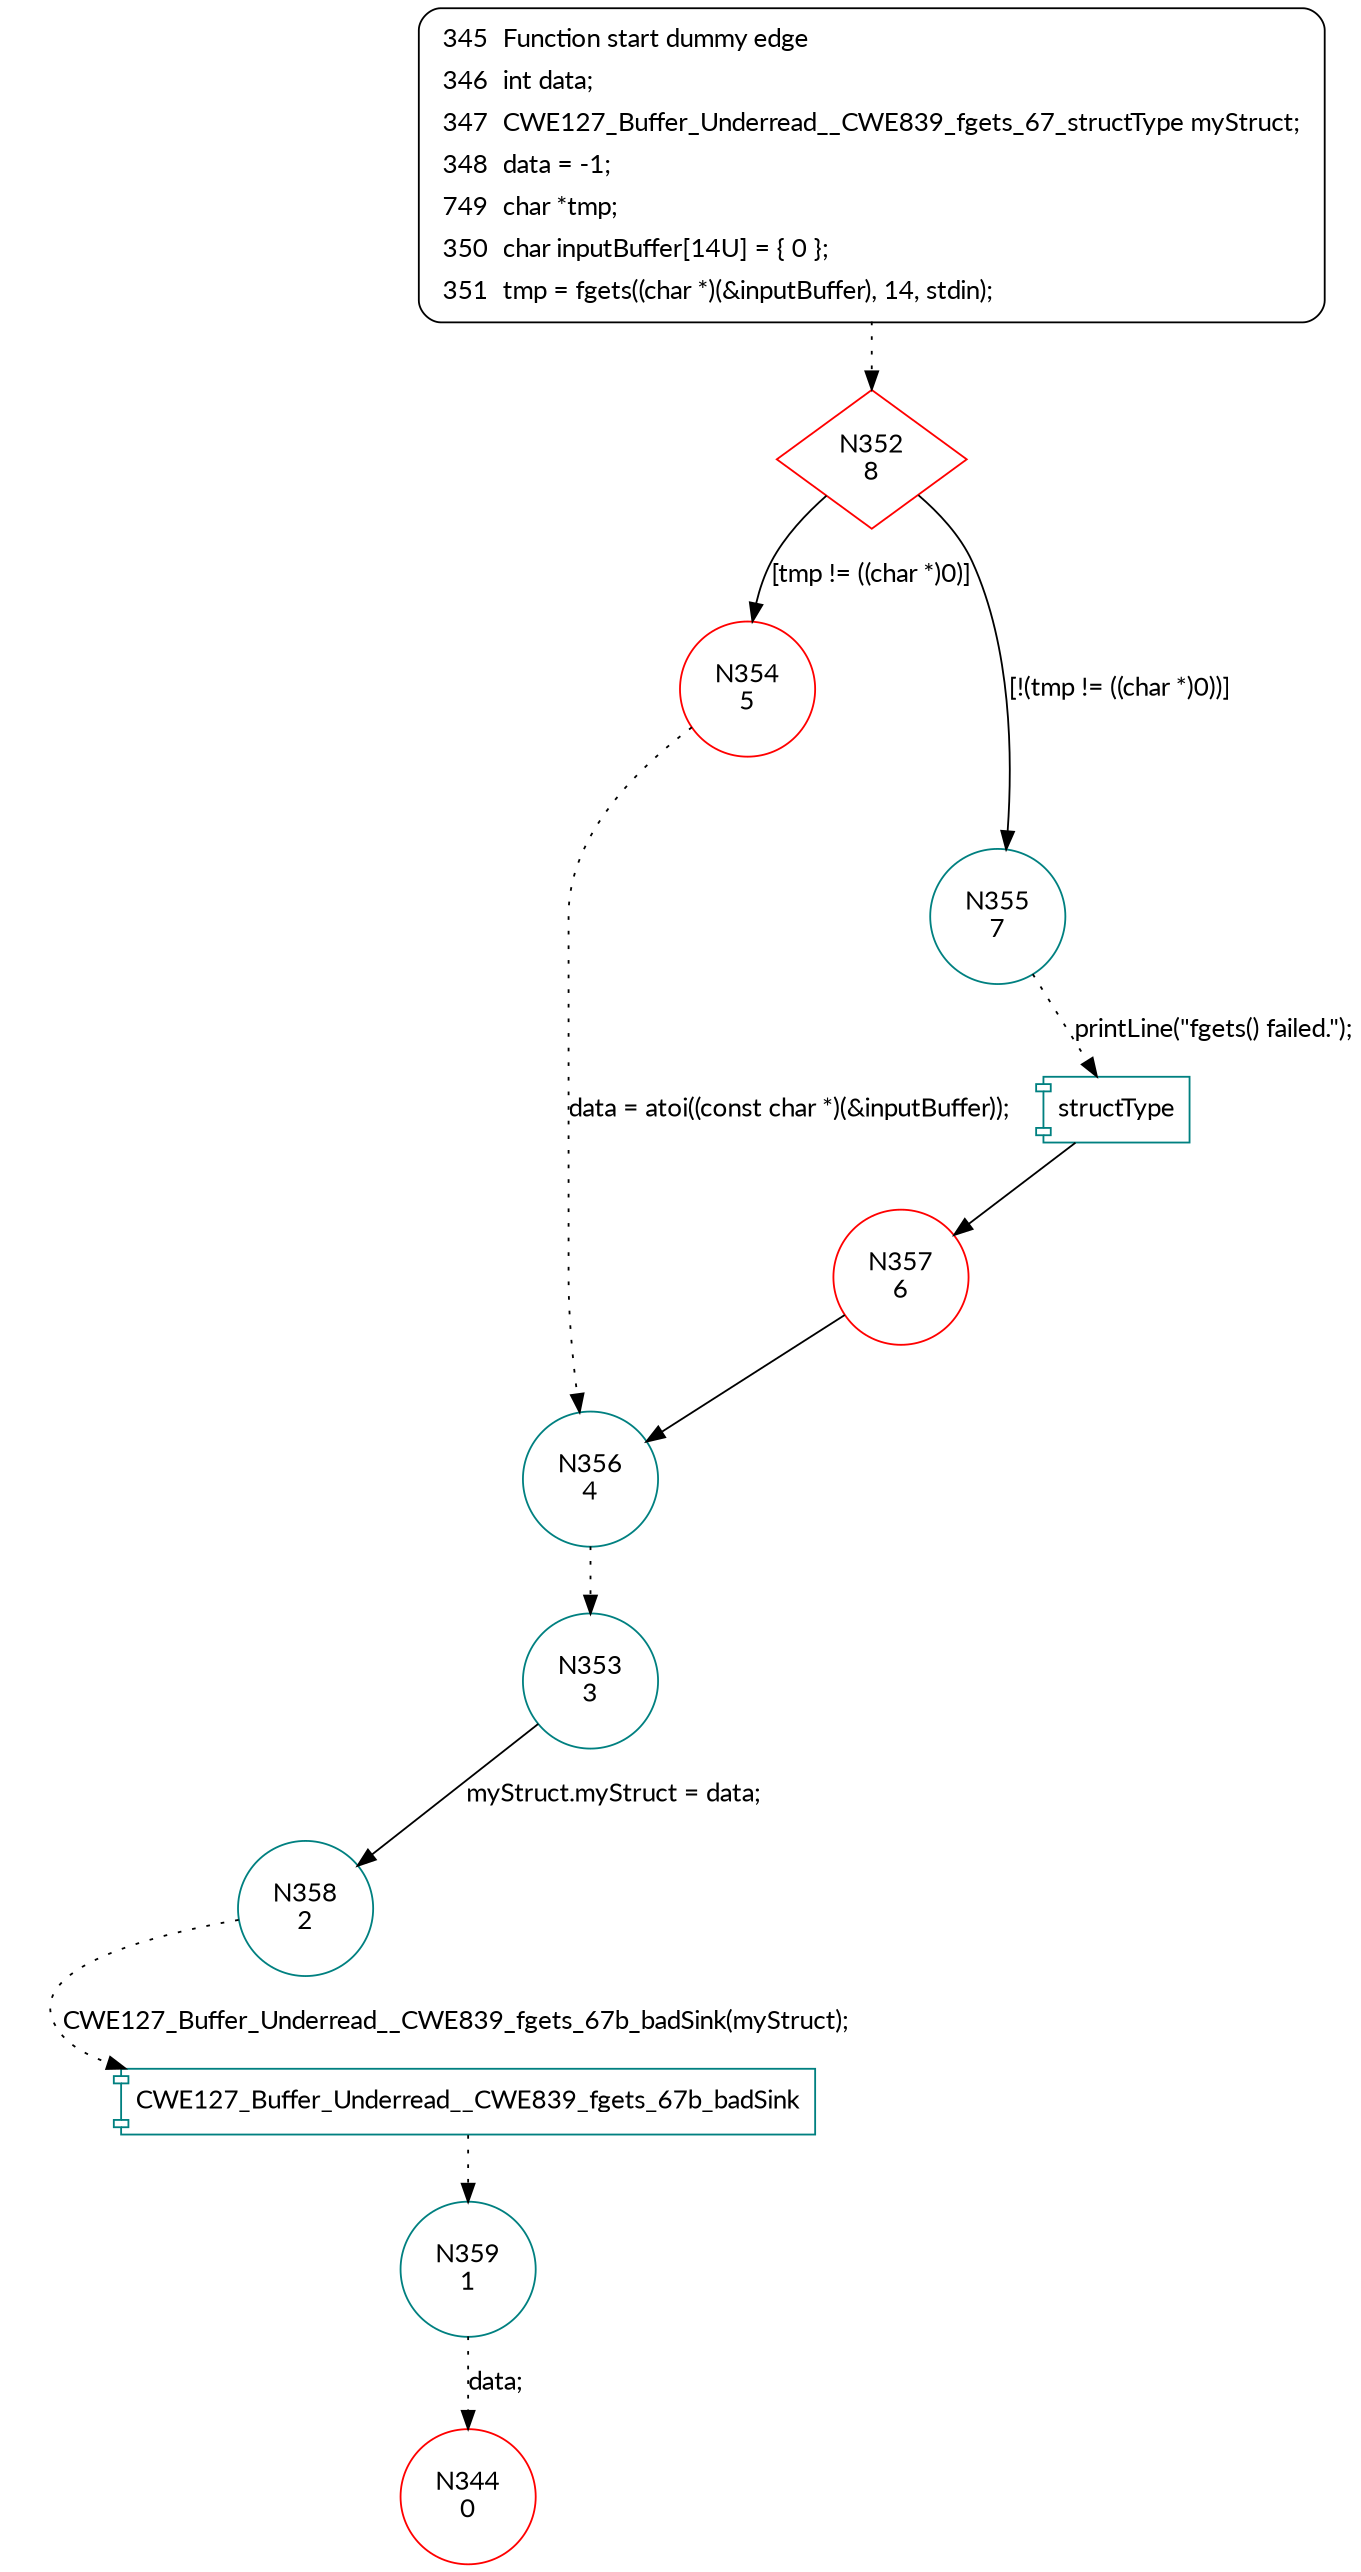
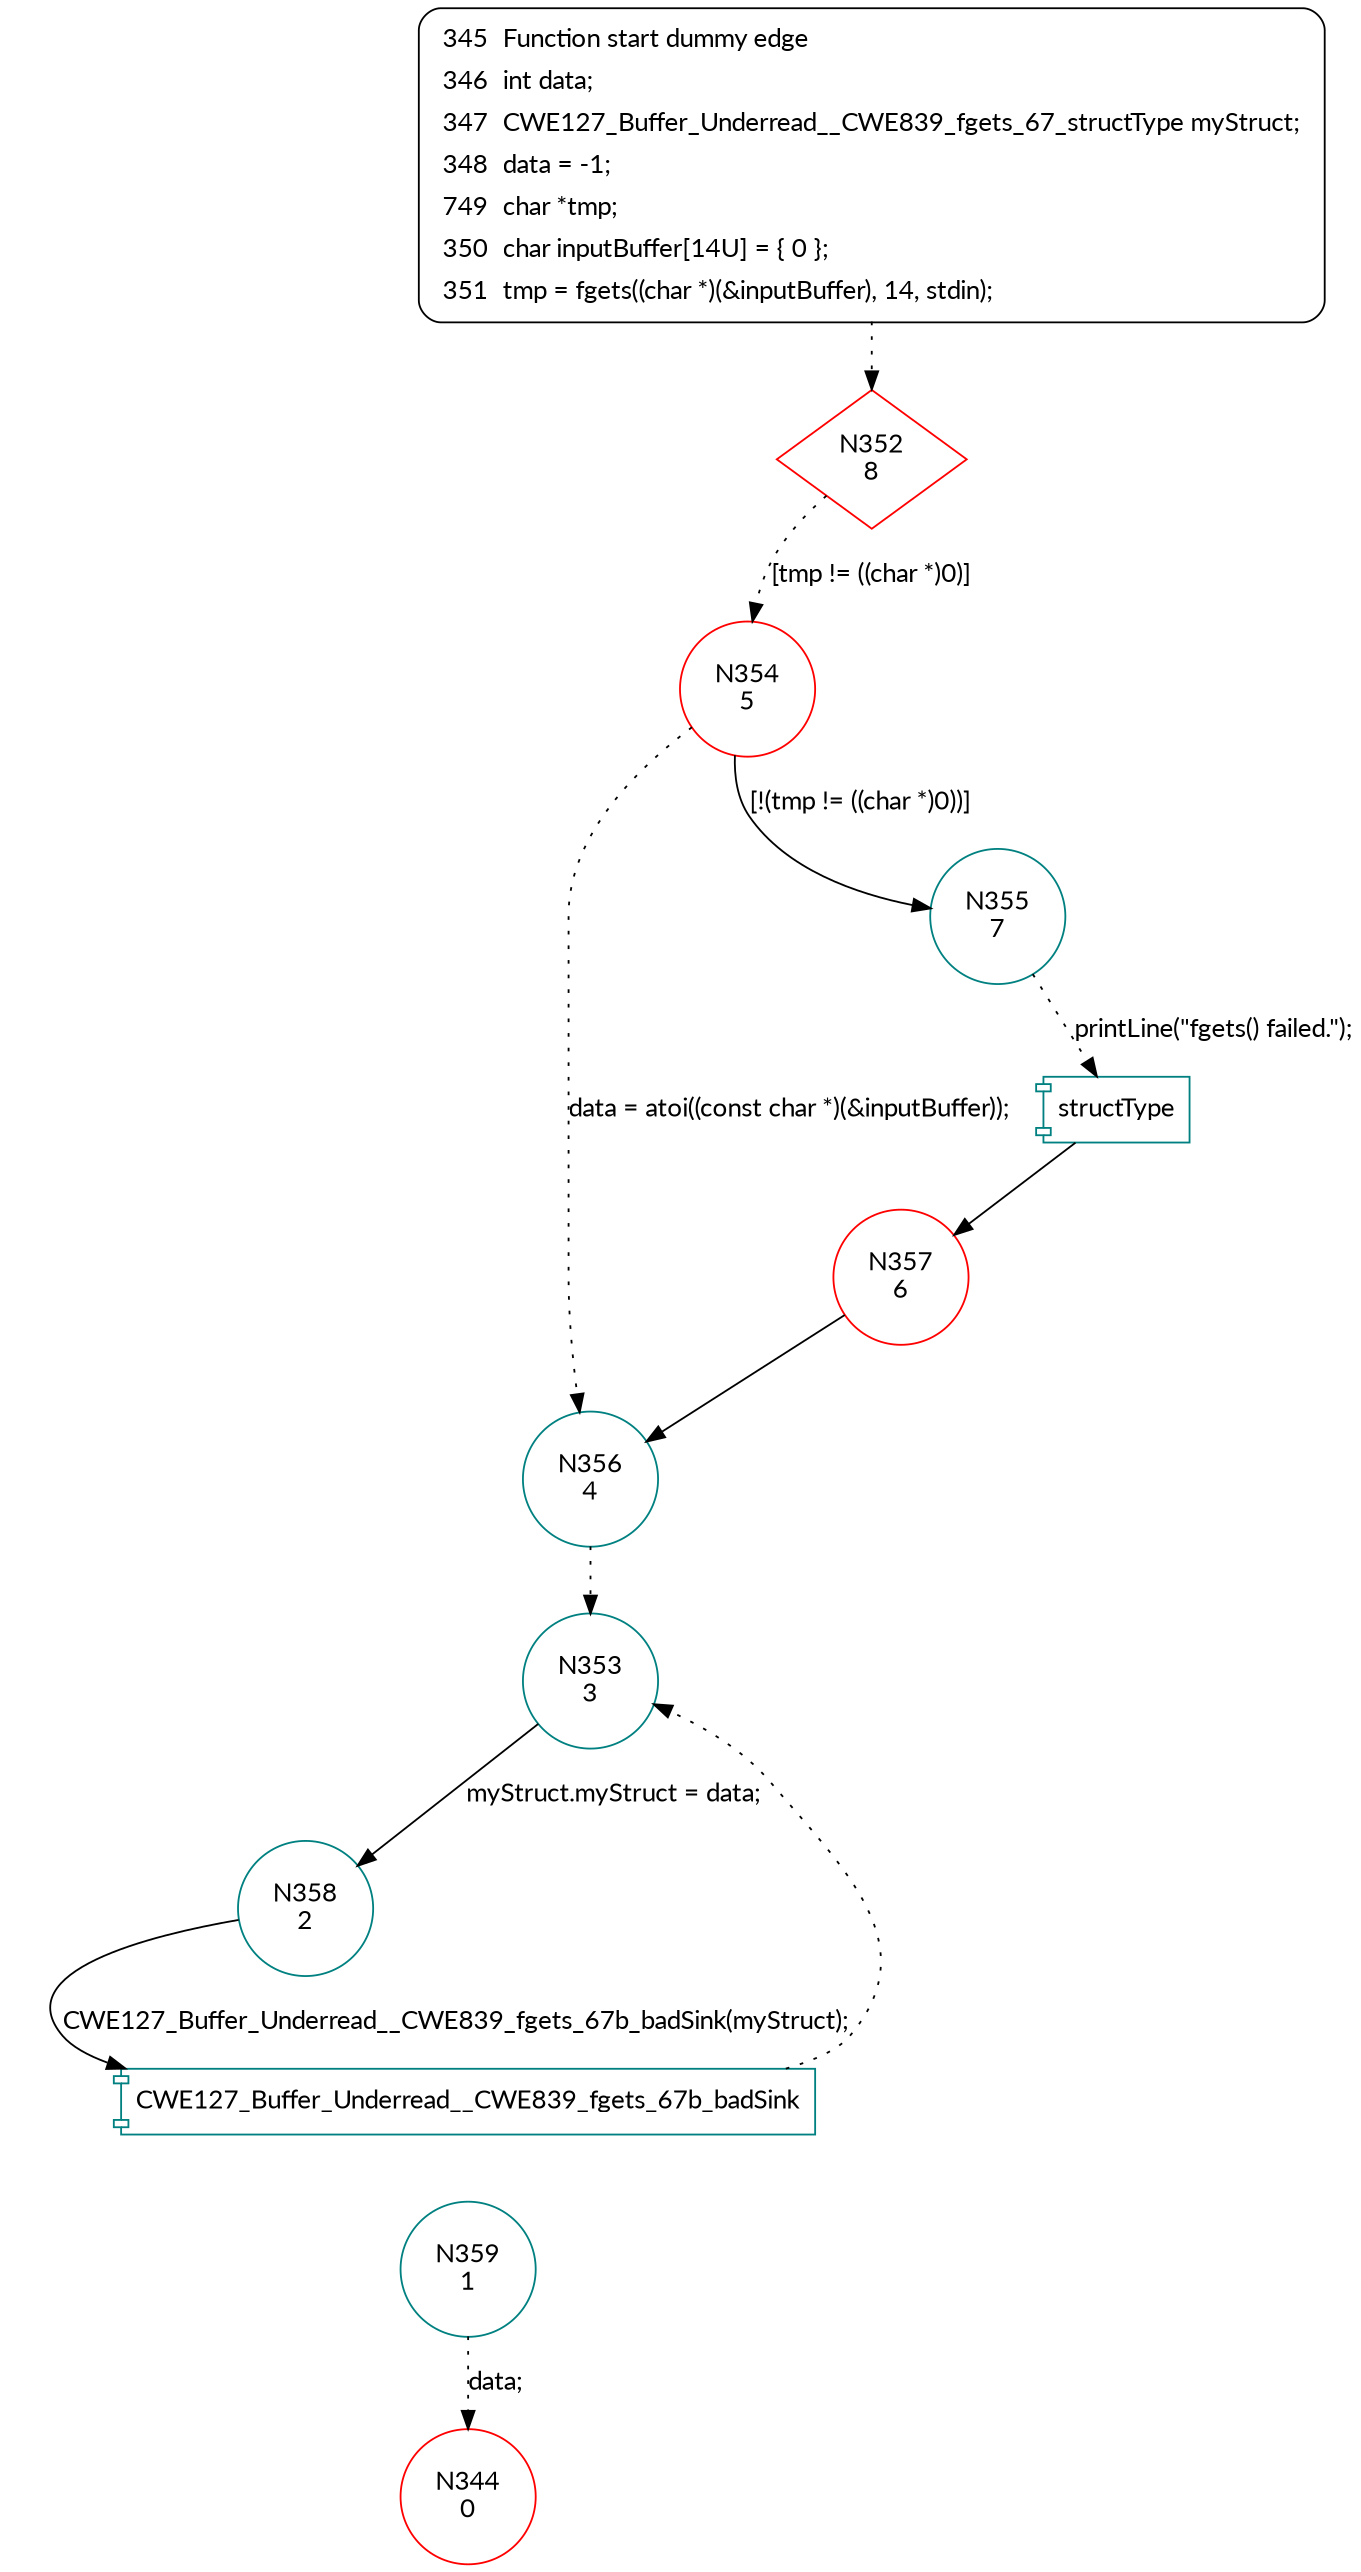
edge "N352 8" -> "N354 5": style solid -> dotted
edge "N352 8" -> "N355 7": now "N354 5" -> "N355 7"
edge "N358 2" -> "CWE127_Buffer_Underread__CWE839_fgets_67b_badSink": style dotted -> solid
edge "CWE127_Buffer_Underread__CWE839_fgets_67b_badSink" -> "N359 1": now "CWE127_Buffer_Underread__CWE839_fgets_67b_badSink" -> "N353 3"
